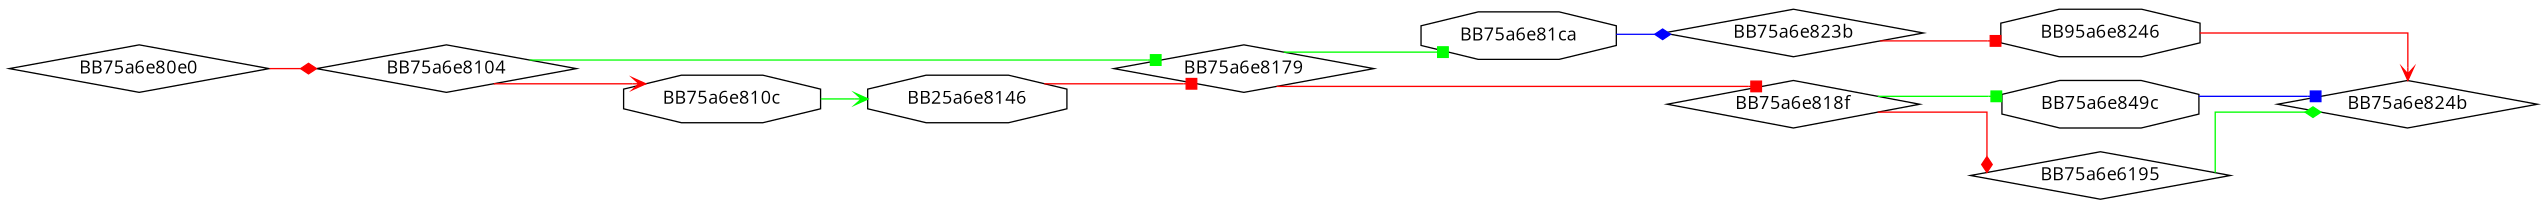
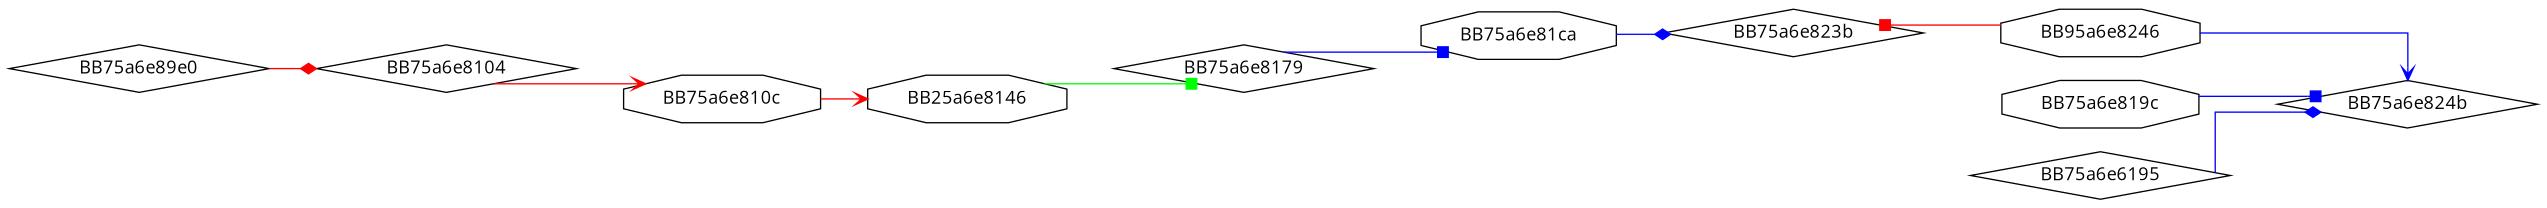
edge "BB95a6e8246" -> "BB75a6e824b": color red -> blue
edge "BB75a6e823b" -> "BB95a6e8246": reversed
edge "BB75a6e8179" -> "BB75a6e81ca": color green -> blue
edge "BB75a6e8104" -> "BB75a6e8179": removed
node "BB75a6e80e0": label "BB75a6e80e0" -> "BB75a6e89e0"
edge "BB25a6e8146" -> "BB75a6e8179": color red -> green
edge "BB75a6e810c" -> "BB25a6e8146": color green -> red
node "BB75a6e818f": removed
node "BB75a6e849c": label "BB75a6e849c" -> "BB75a6e819c"
edge "BB75a6e6195" -> "BB75a6e824b": color green -> blue
